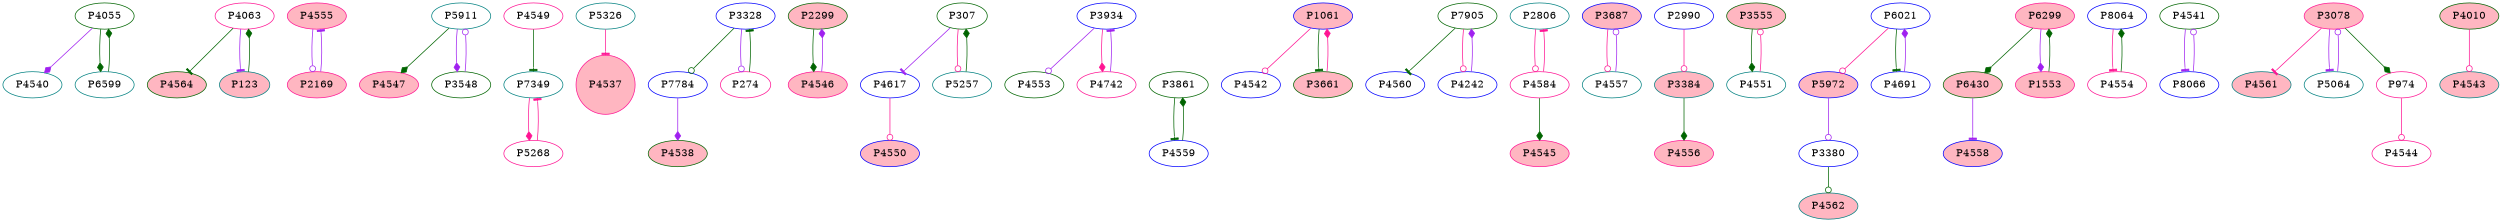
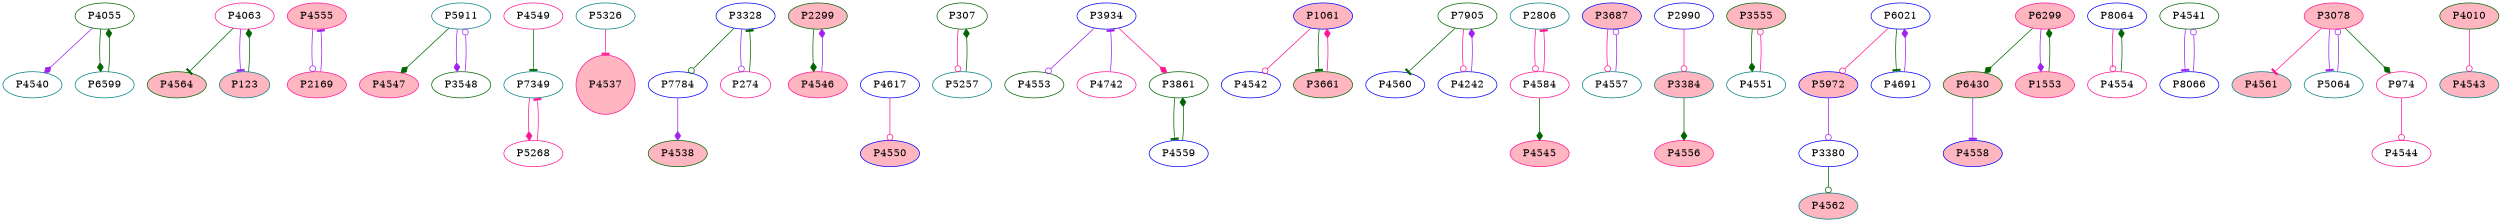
edge "P3934" -> "P4742": now "P3934" -> "P3861"
edge "P8064" -> "P4554": arrowhead tee -> odot
edge "P307" -> "P4617": removed
